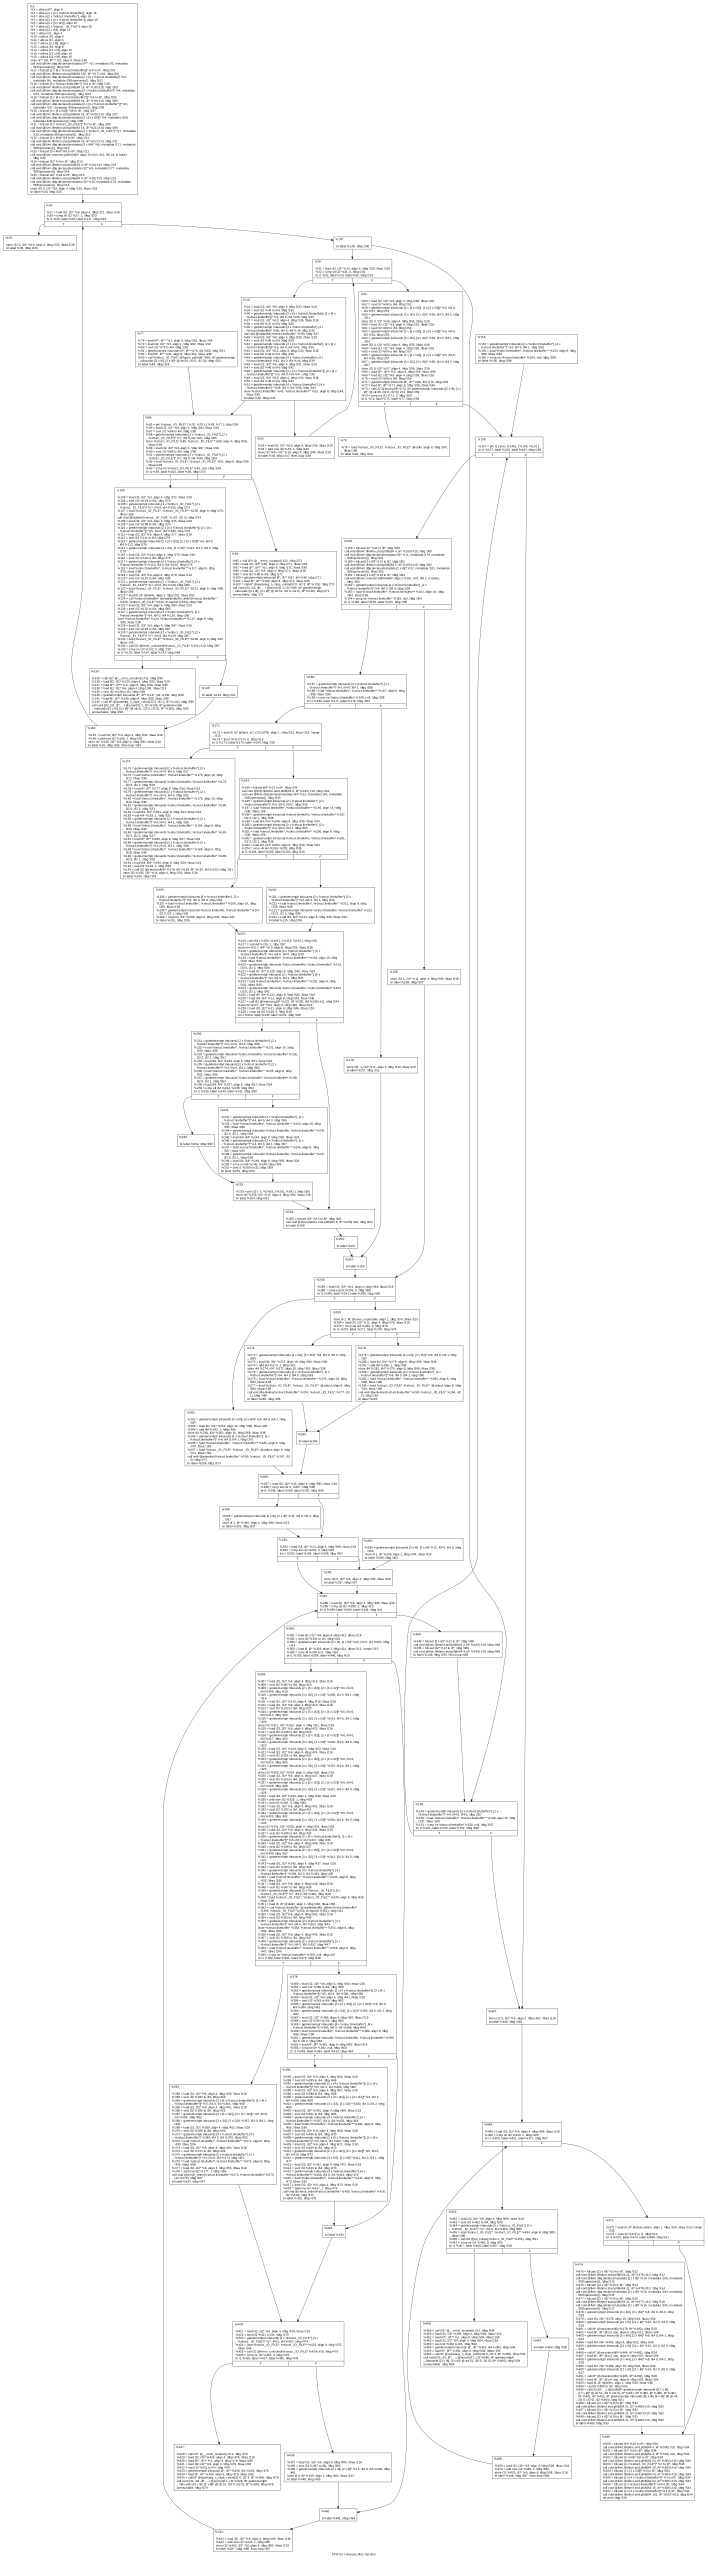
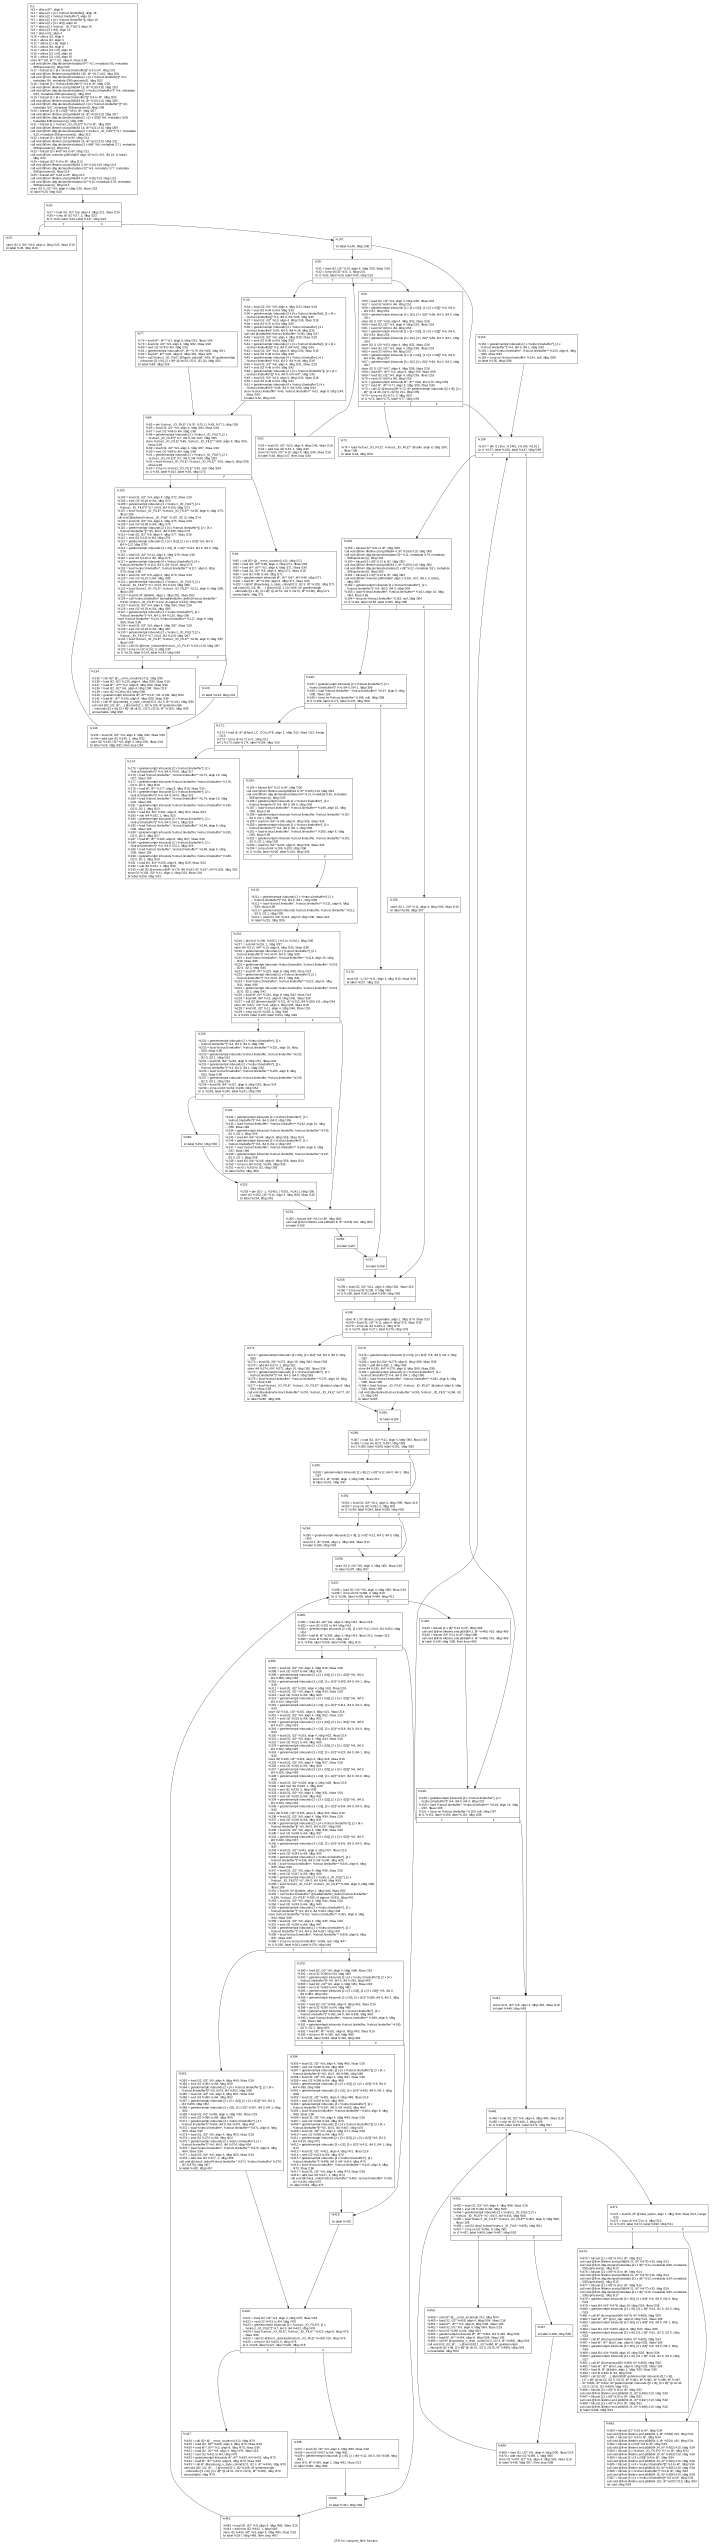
node "%205:": removed
node "%261:": removed
edge "%291:" -> "%297:": now "%291:" -> "%294:"
